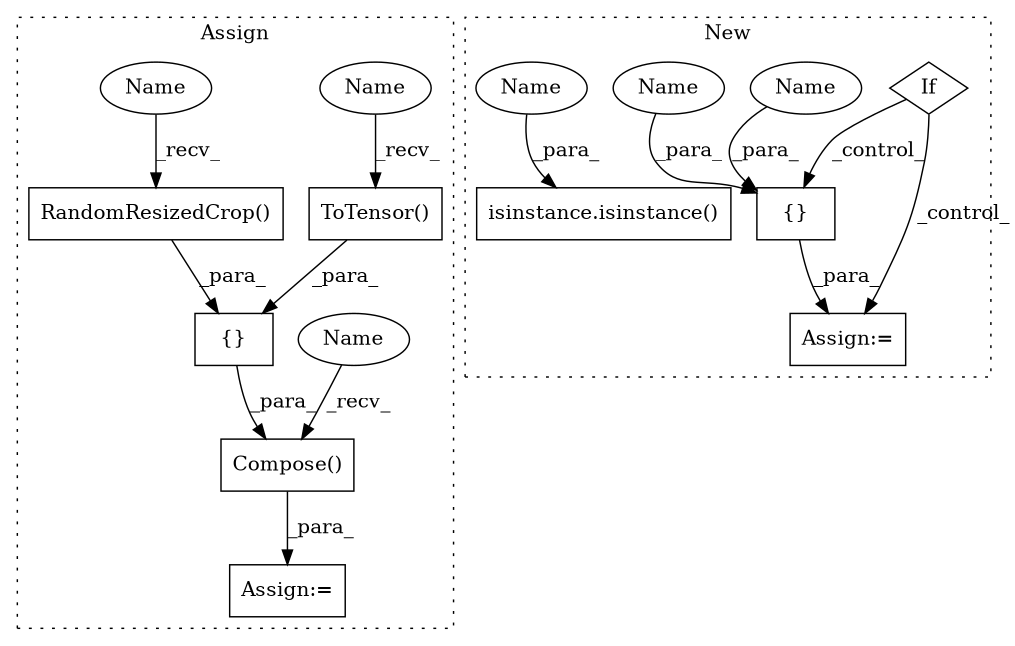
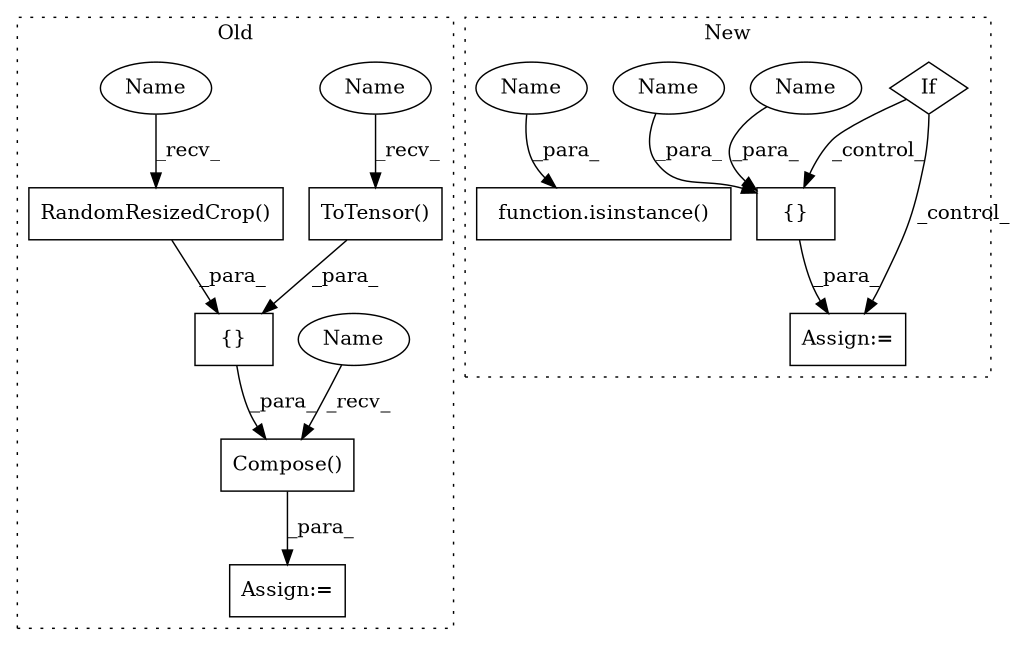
cluster "Assign": label "Assign" -> "Old"
node "isinstance.isinstance()": label "isinstance.isinstance()" -> "function.isinstance()"
